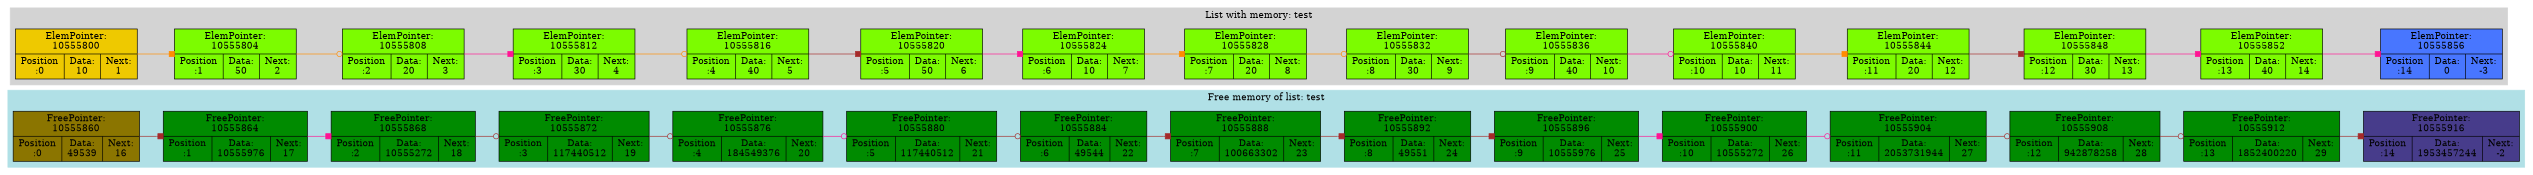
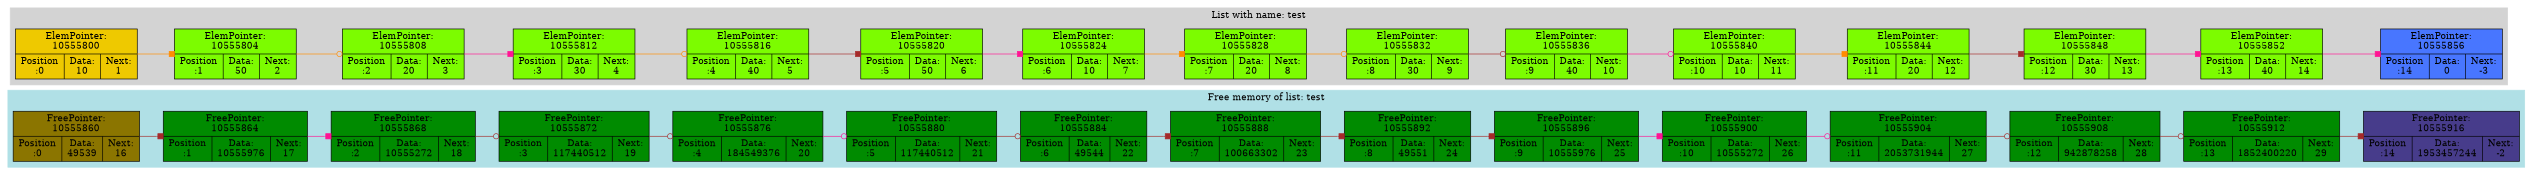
cluster "List with memory: test": label "List with memory: test" -> "List with name: test"
